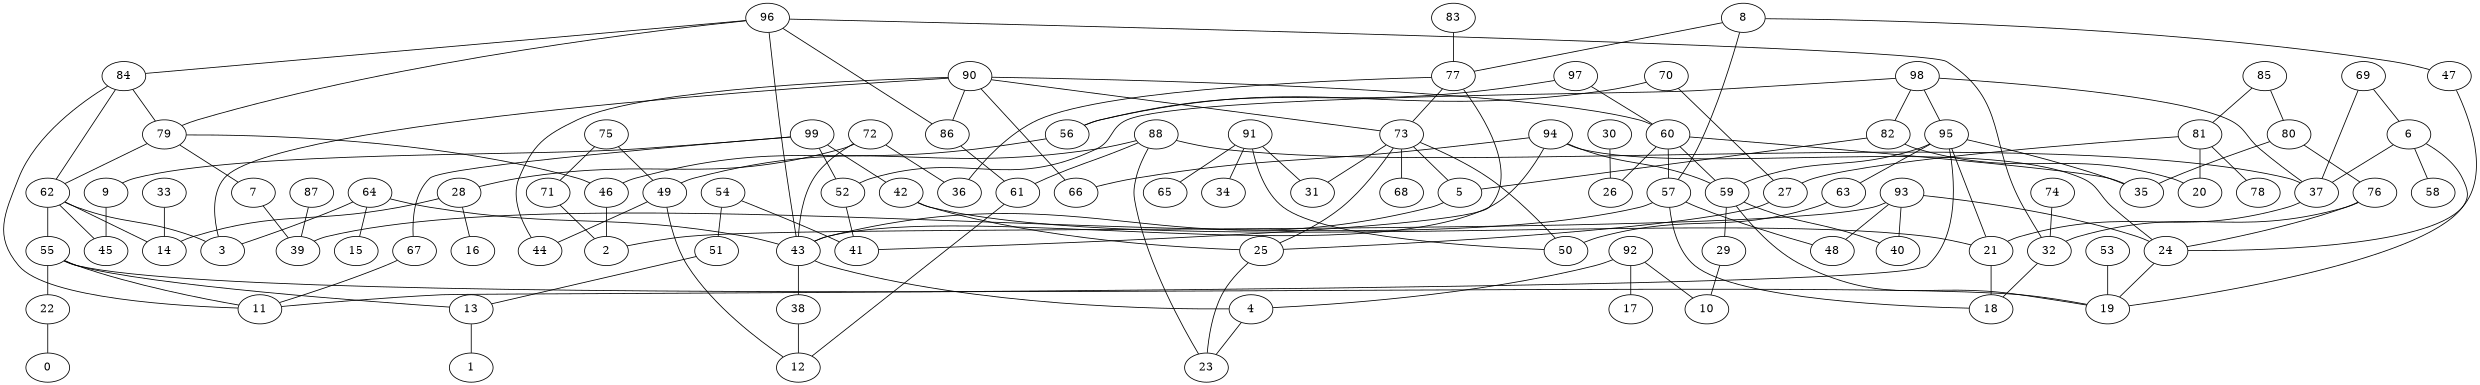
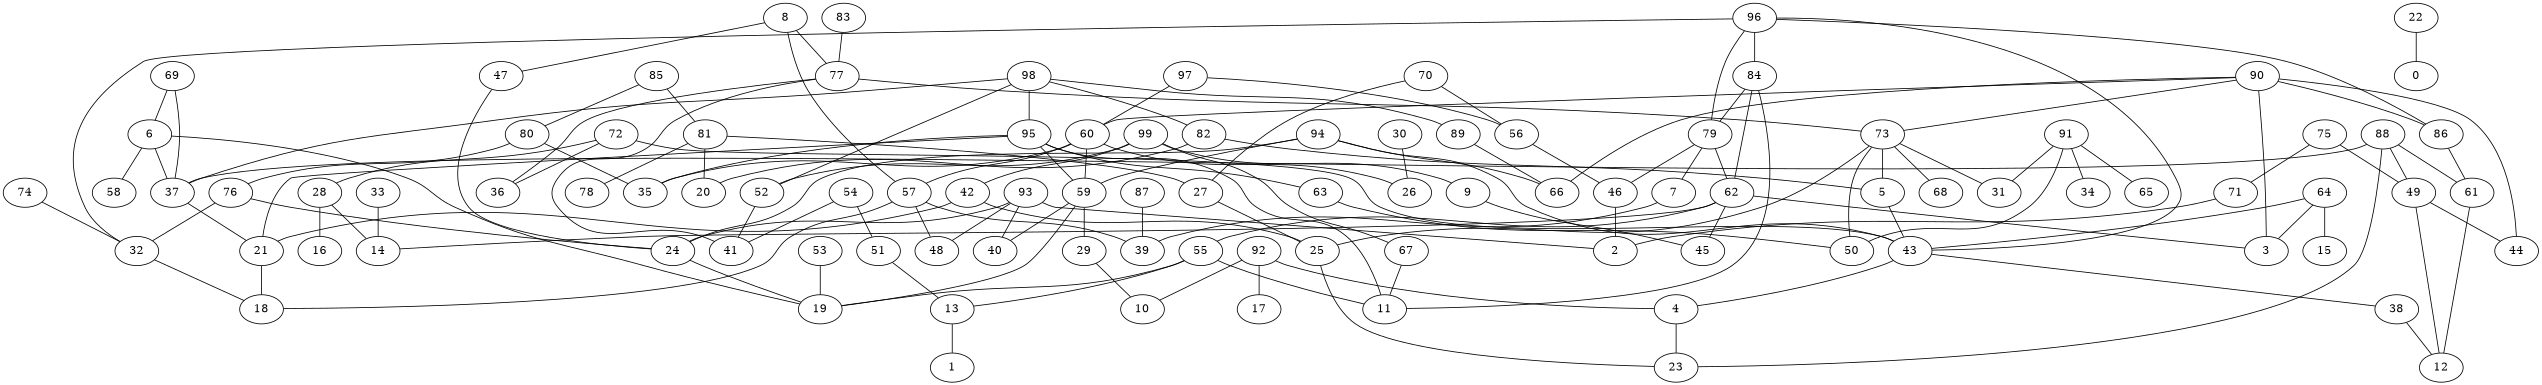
node "89": added
edge "55" -- "22": removed
